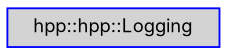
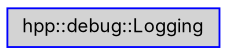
node "hpp::hpp::Logging": label "hpp::hpp::Logging" -> "hpp::debug::Logging"
